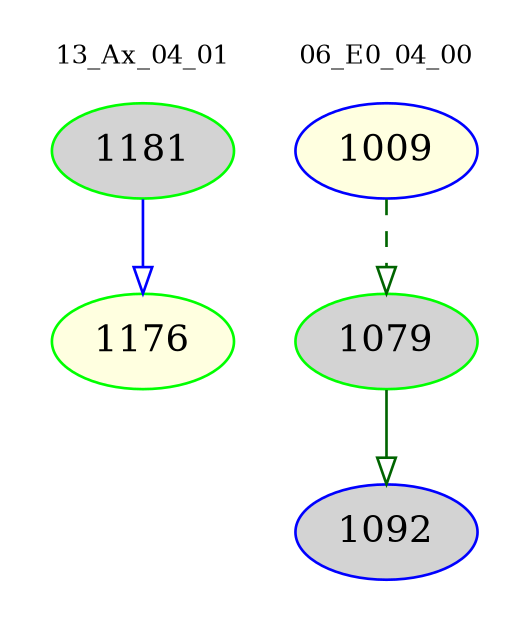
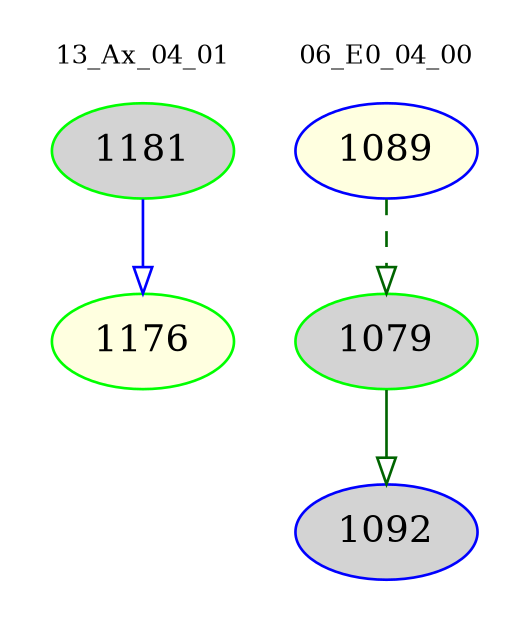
node "1009": label "1009" -> "1089"
